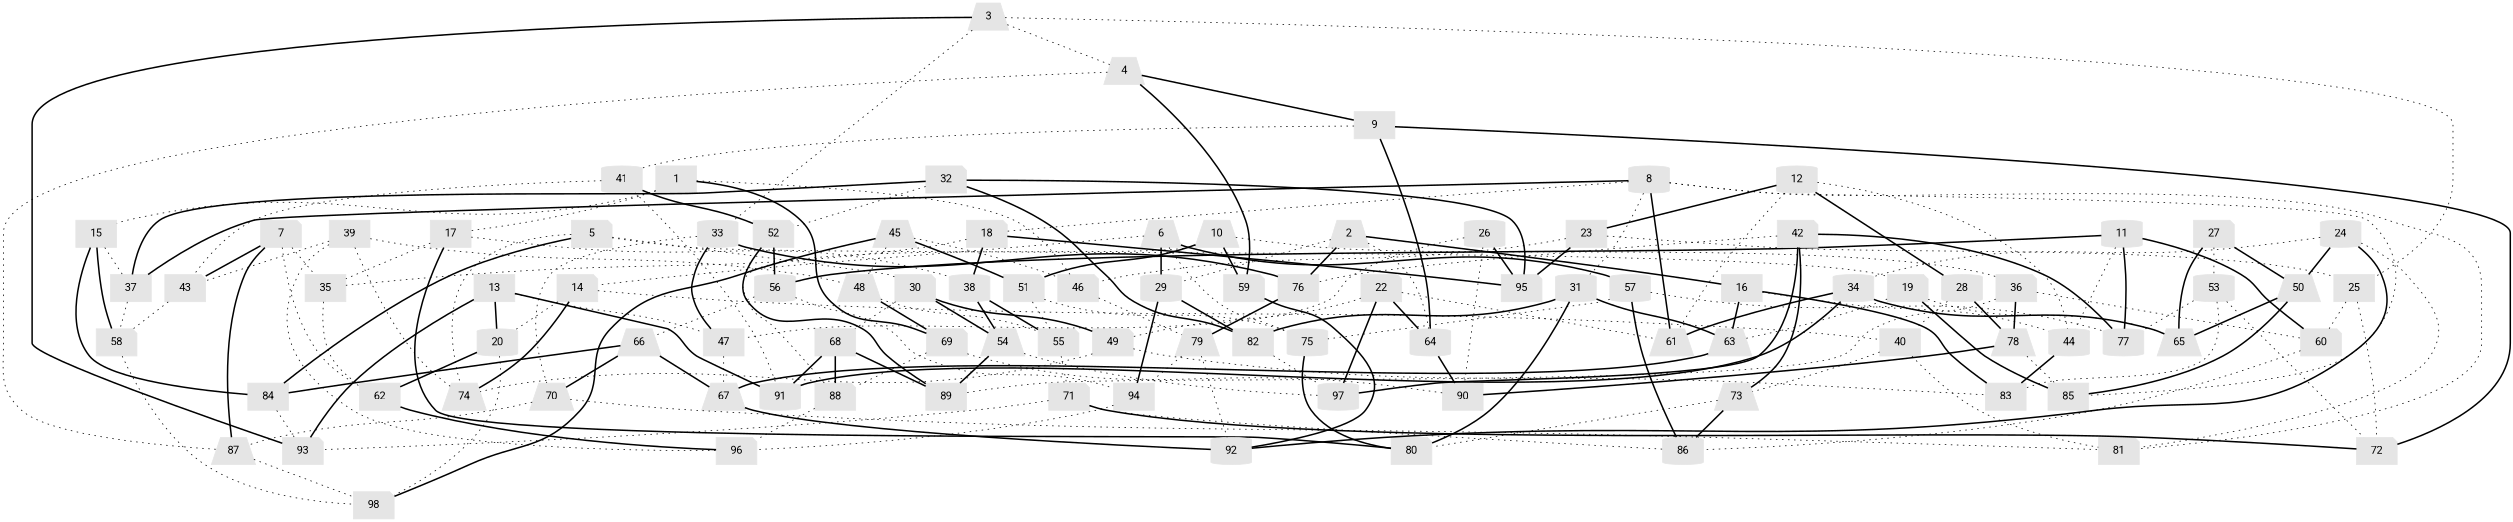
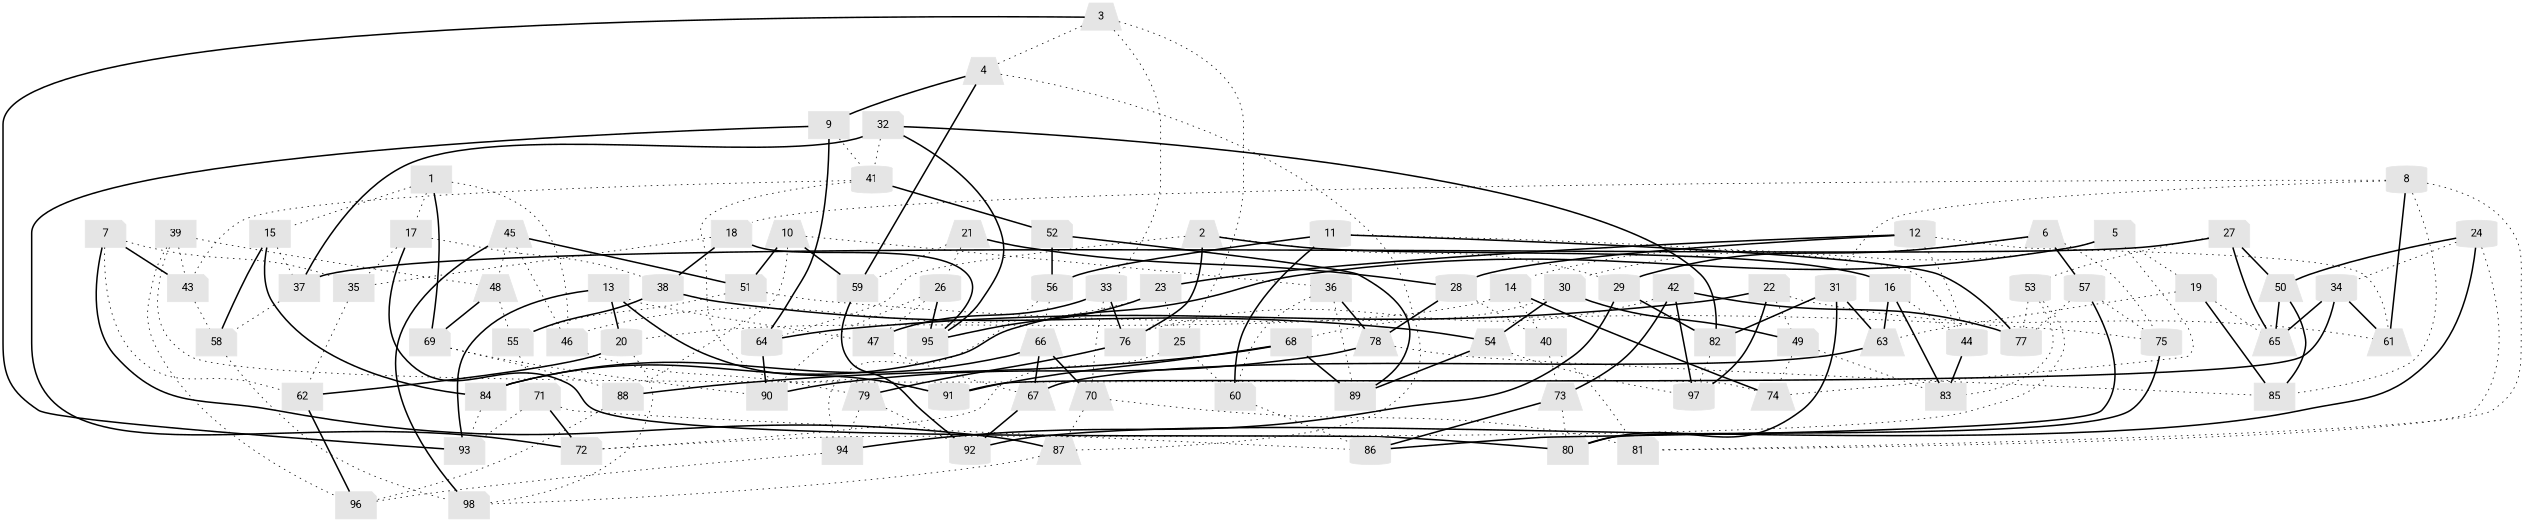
edge "8" -- "37": now "27" -- "37"
edge "32" -- "52": now "32" -- "41"
node "21": added
